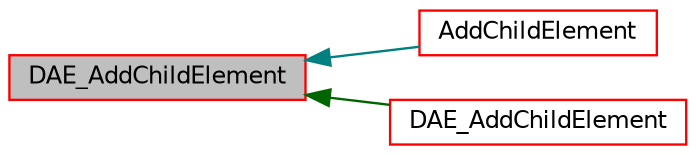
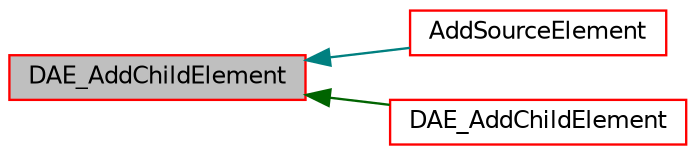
node "AddChildElement": label "AddChildElement" -> "AddSourceElement"
